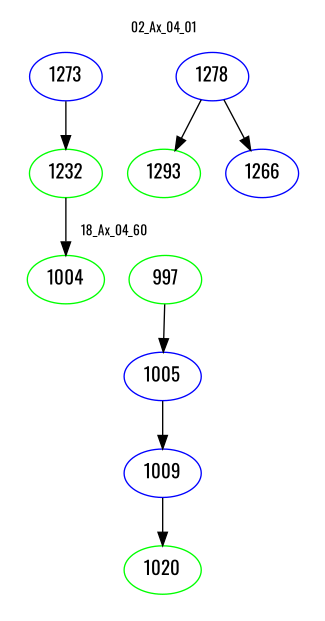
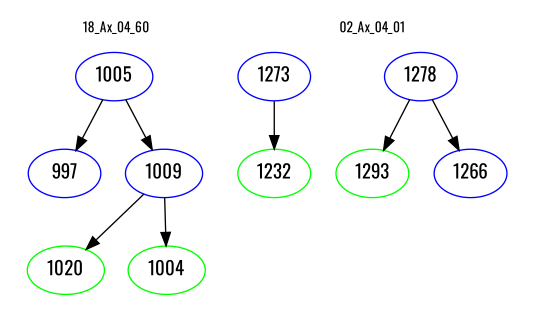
edge "1232" -> "1004": now "1009" -> "1004"
node "997": color green -> blue
edge "997" -> "1005": reversed
